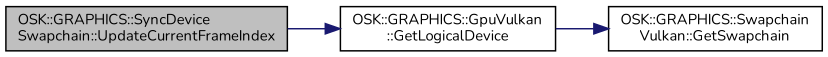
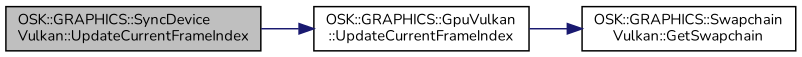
node "OSK::GRAPHICS::SyncDevice Swapchain::UpdateCurrentFrameIndex": label "OSK::GRAPHICS::SyncDevice Swapchain::UpdateCurrentFrameIndex" -> "OSK::GRAPHICS::SyncDevice Vulkan::UpdateCurrentFrameIndex"
node "OSK::GRAPHICS::GpuVulkan ::GetLogicalDevice": label "OSK::GRAPHICS::GpuVulkan ::GetLogicalDevice" -> "OSK::GRAPHICS::GpuVulkan ::UpdateCurrentFrameIndex"
